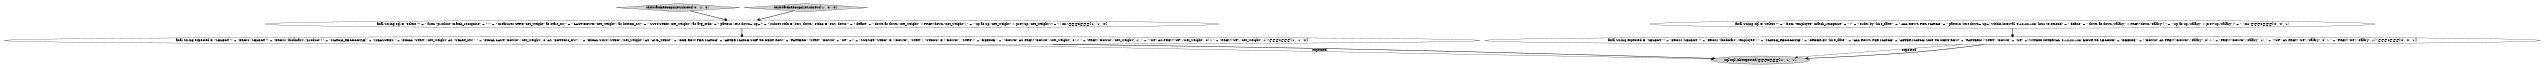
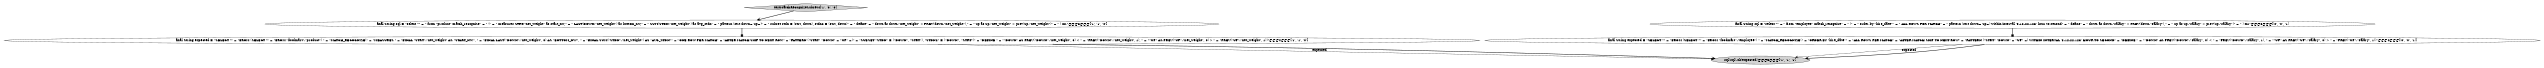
node "testMatchRecognizeSubset4['0', '1', '0']": removed
